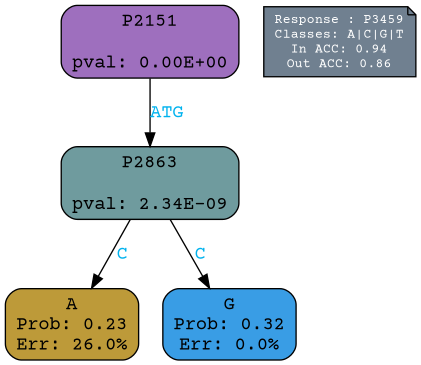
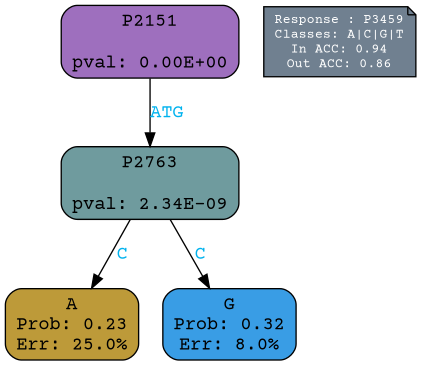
node "P2863 pval: 2.34E-09": label "P2863 pval: 2.34E-09" -> "P2763 pval: 2.34E-09"
node "A Prob: 0.23 Err: 26.0%": label "A Prob: 0.23 Err: 26.0%" -> "A Prob: 0.23 Err: 25.0%"
node "G Prob: 0.32 Err: 0.0%": label "G Prob: 0.32 Err: 0.0%" -> "G Prob: 0.32 Err: 8.0%"
